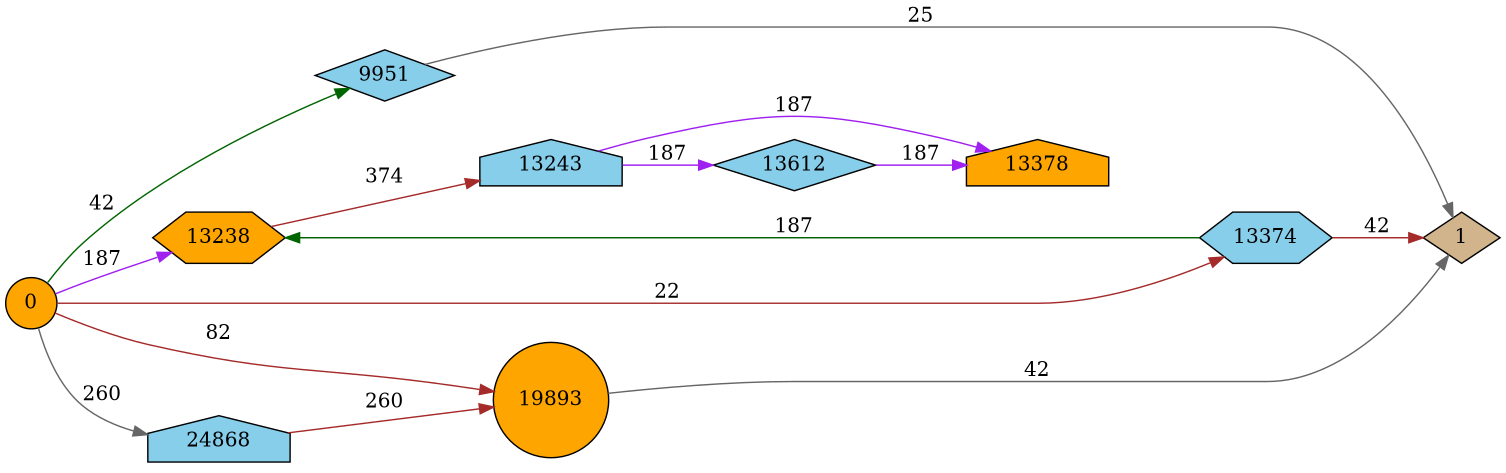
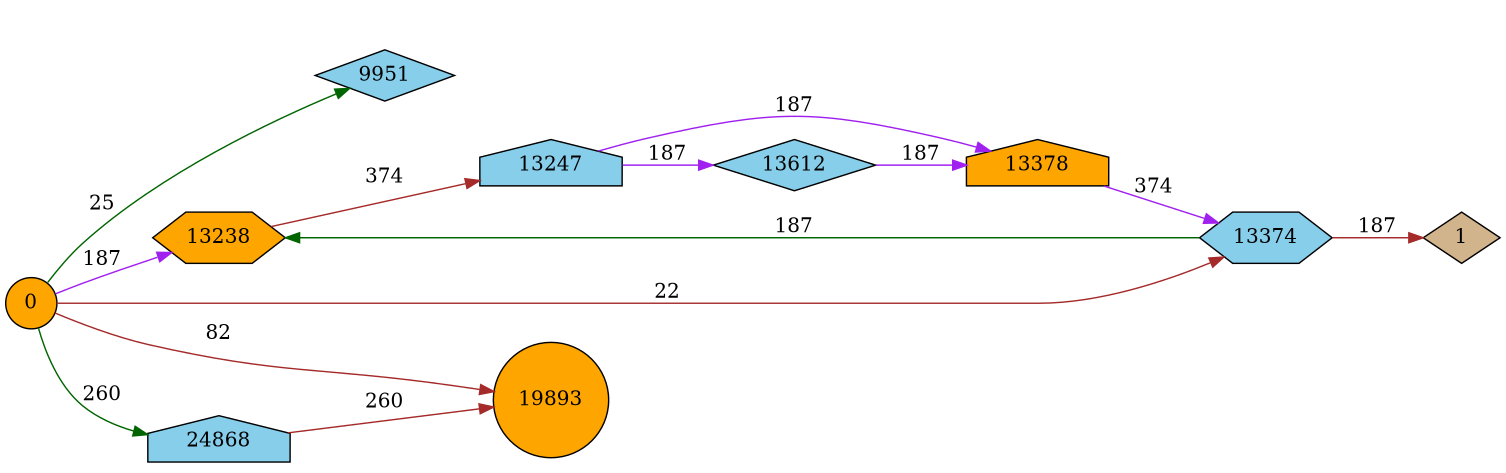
edge "9951" -> "1": removed, label "25"
node "13243": label "13243" -> "13247"
edge "13378" -> "13374": added, label "374"
edge "0" -> "9951": label "42" -> "25"
edge "13374" -> "1": label "42" -> "187"
edge "19893" -> "1": removed, label "42"
edge "0" -> "24868": color gray40 -> darkgreen
